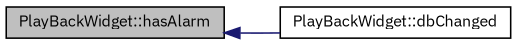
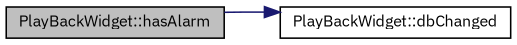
edge "PlayBackWidget::dbChanged" -> "PlayBackWidget::hasAlarm": reversed
